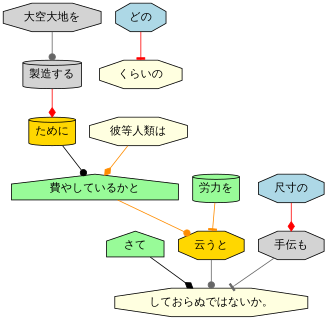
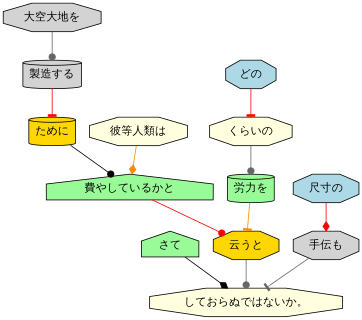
edge "製造する" -> "ために": arrowhead diamond -> tee
edge "くらいの" -> "労力を": added
edge "費やしているかと" -> "云うと": color darkorange -> red
